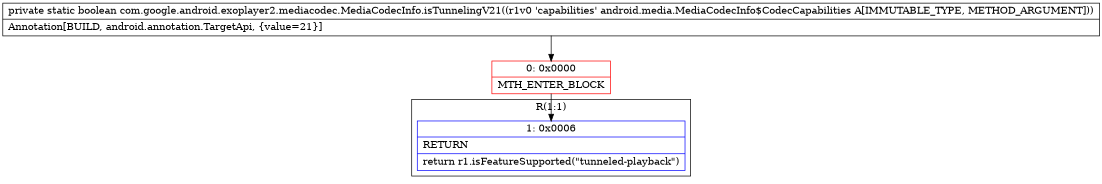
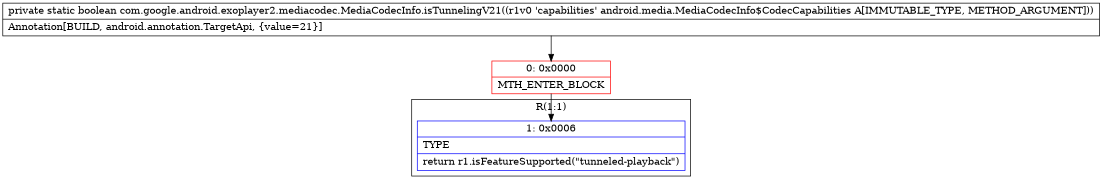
node "1: 0x0006": text "RETURN" -> "TYPE"
